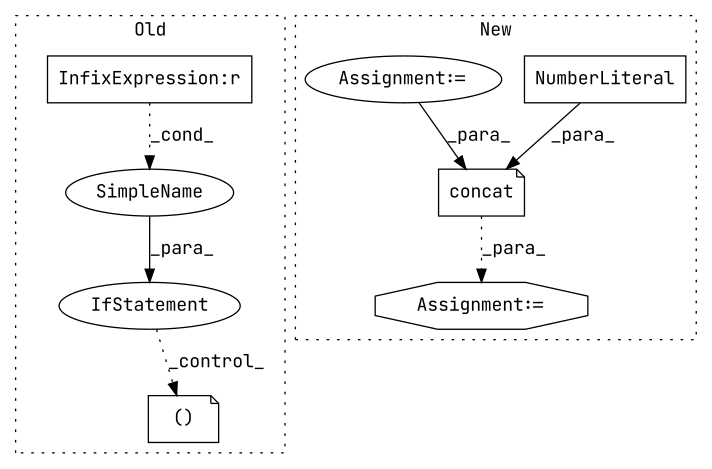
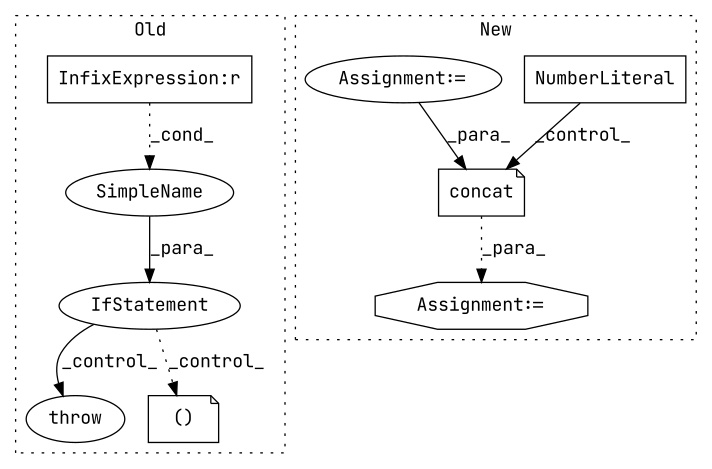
edge "NumberLiteral" -> "concat": label "_para_" -> "_control_"
node "throw": added
